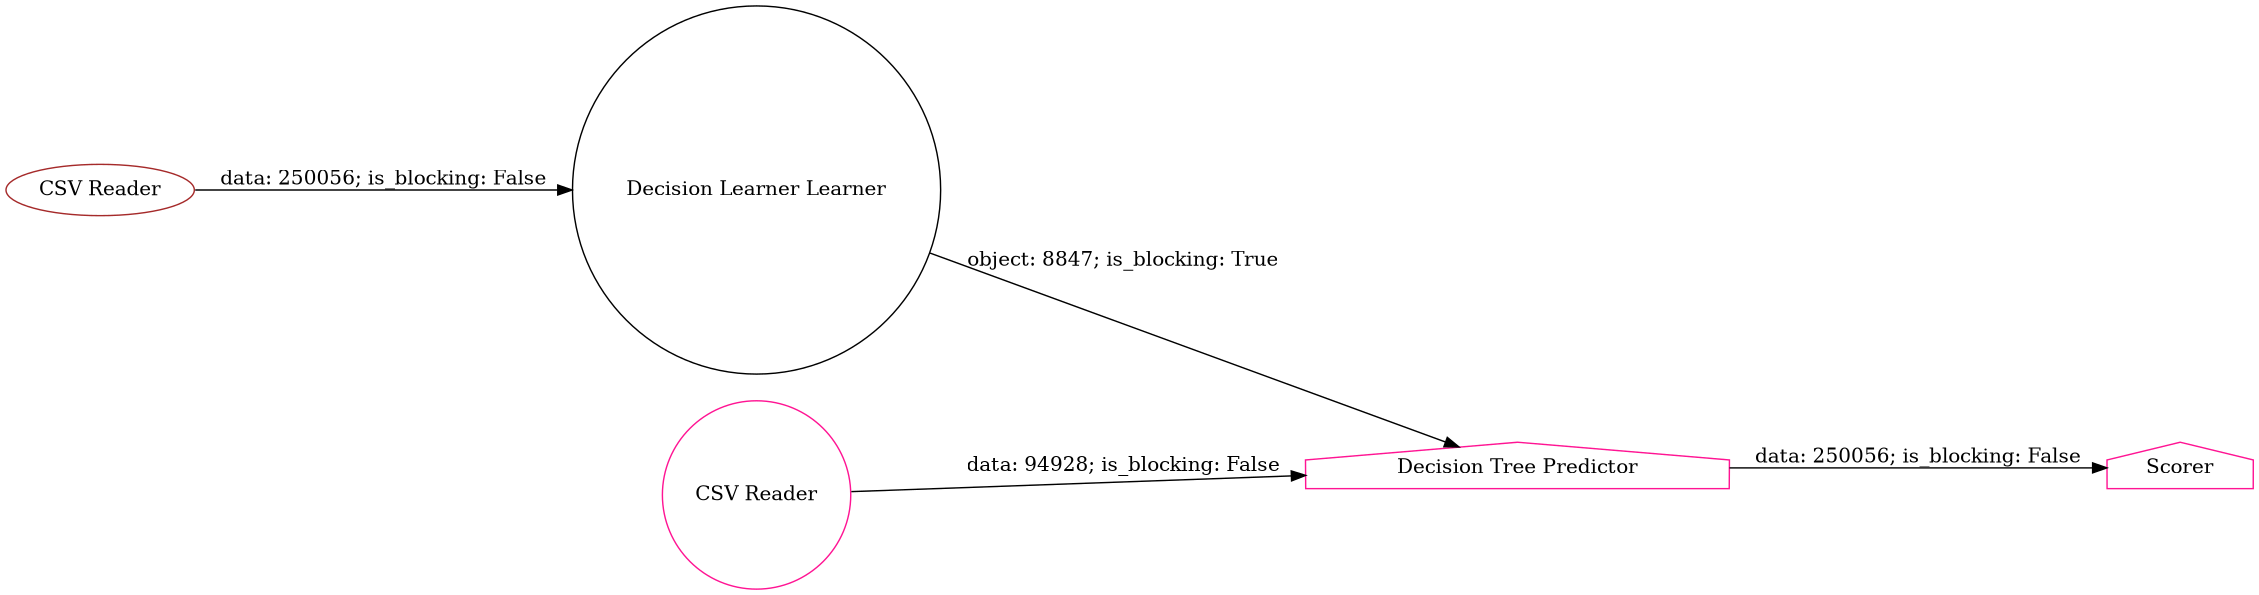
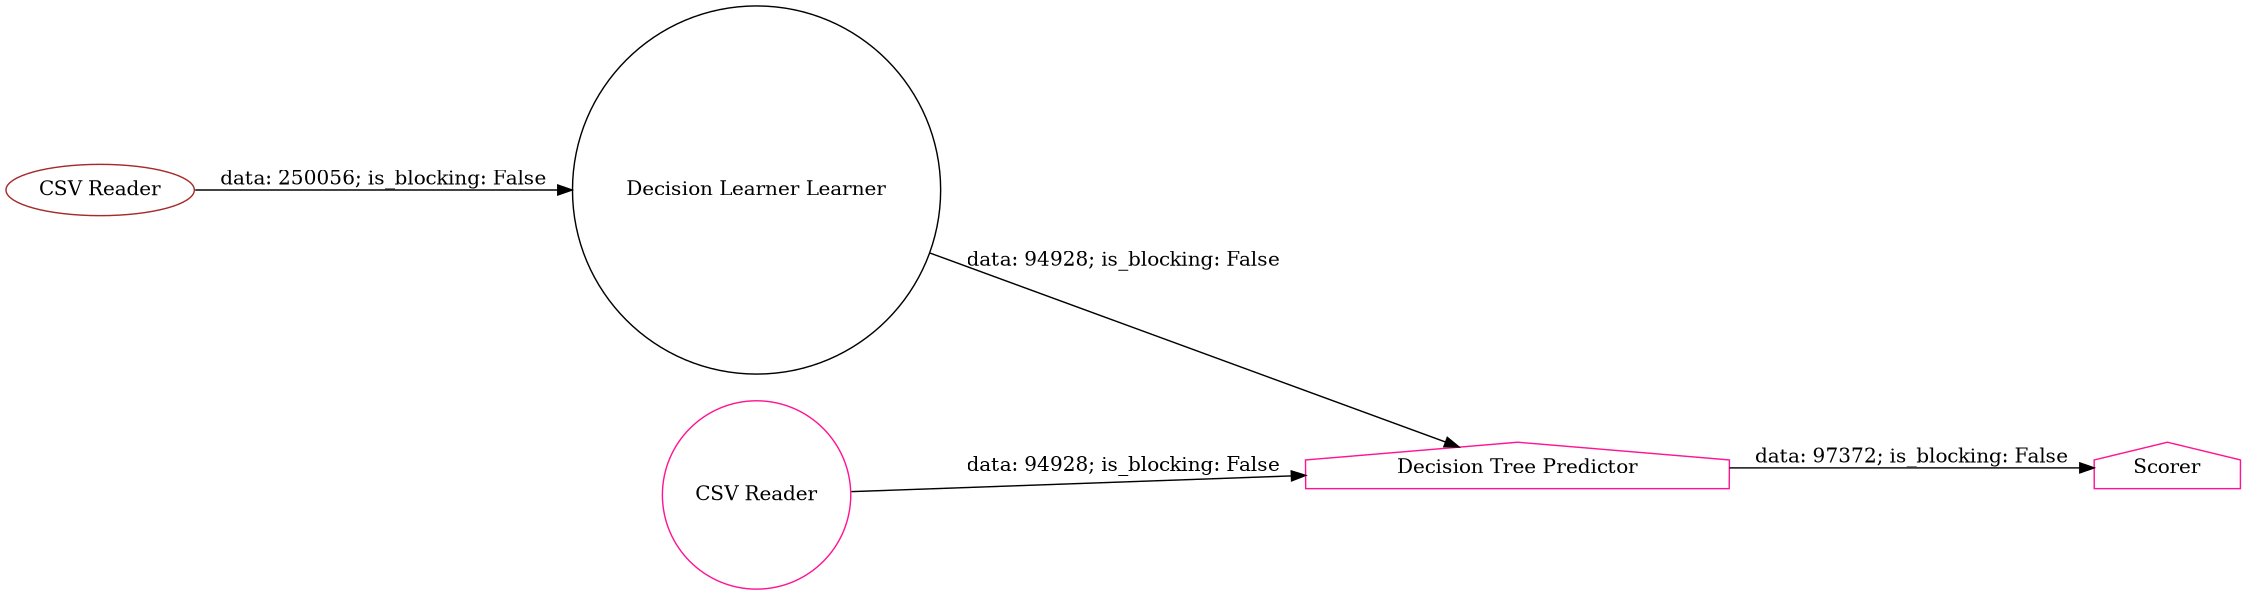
edge "Decision Learner Learner" -> "Decision Tree Predictor": label "object: 8847; is_blocking: True" -> "data: 94928; is_blocking: False"
edge "Decision Tree Predictor" -> "Scorer": label "data: 250056; is_blocking: False" -> "data: 97372; is_blocking: False"
